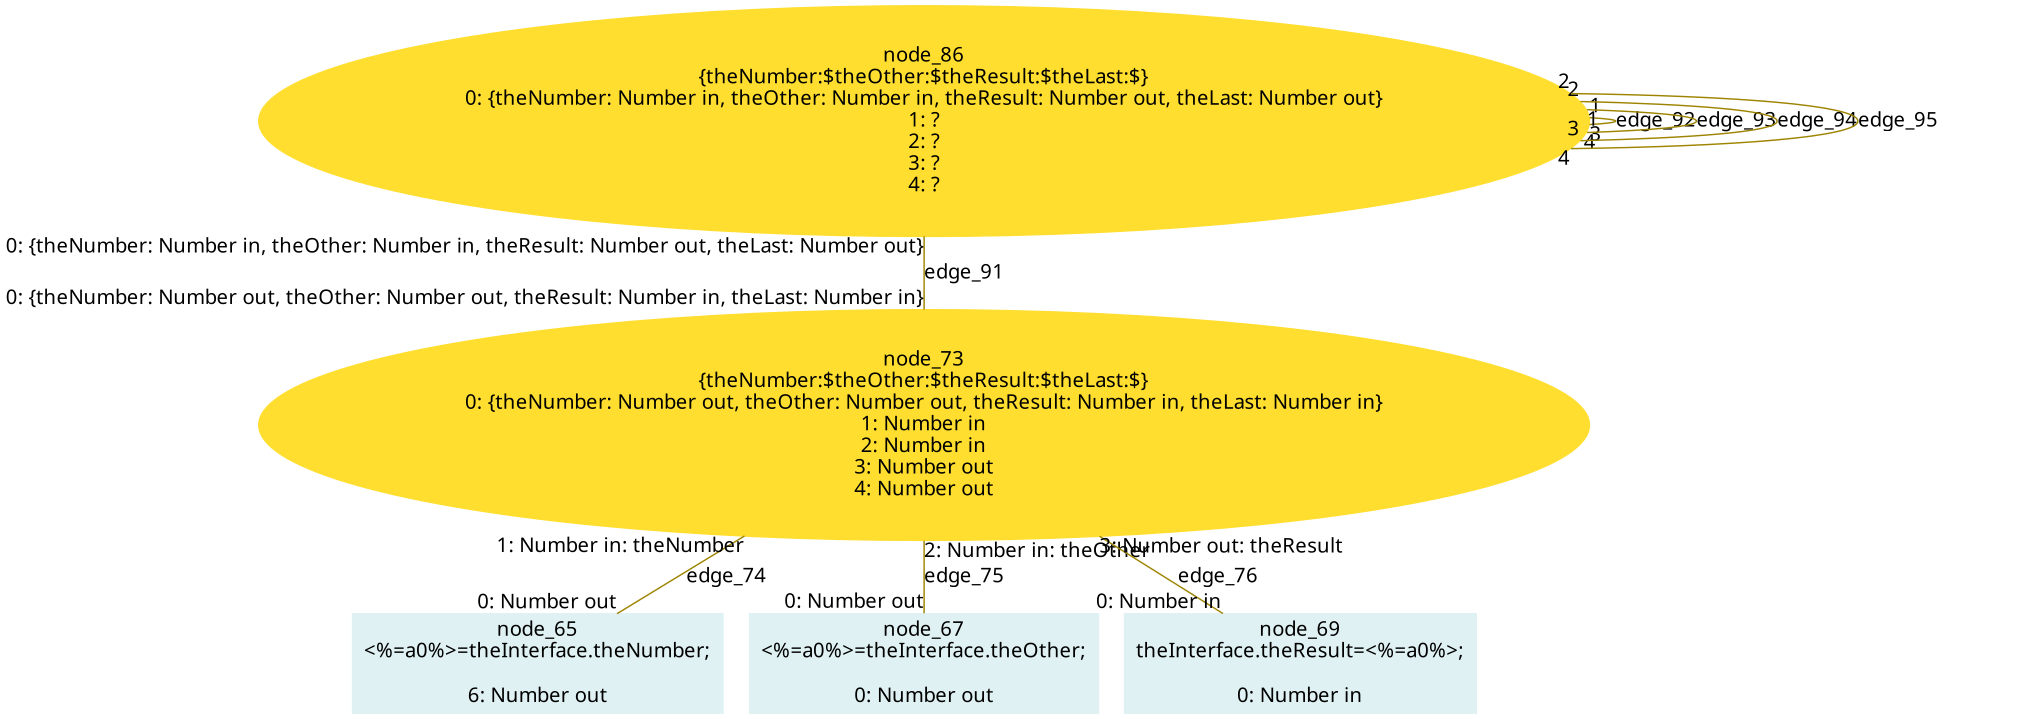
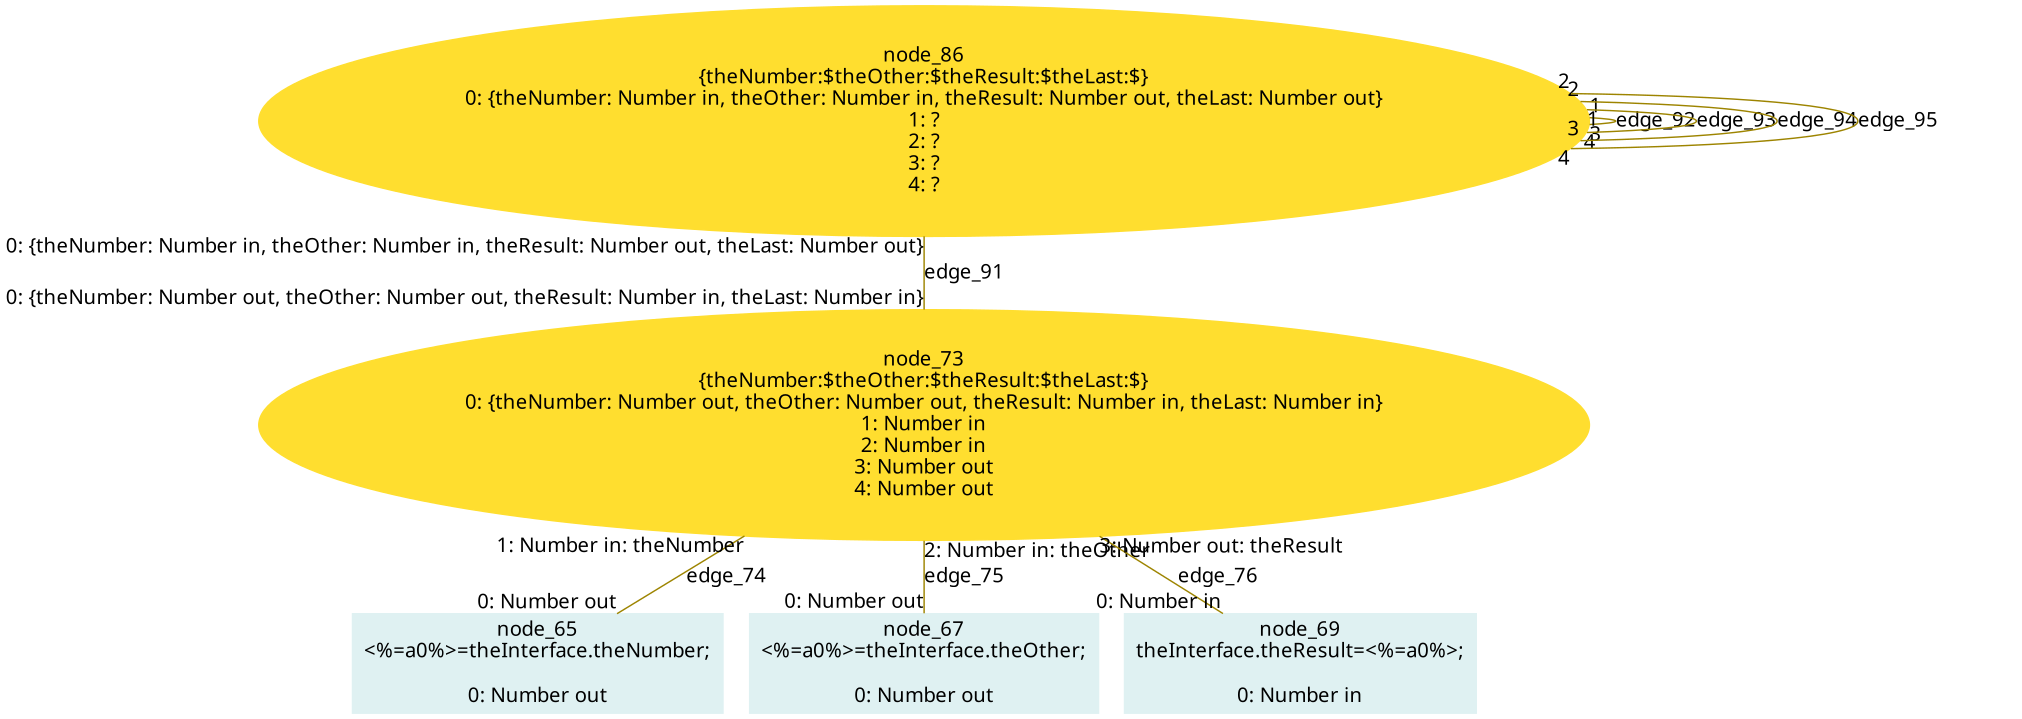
node "node_65 <%=a0%>=theInterface.theNumber; 6: Number out": label "node_65 <%=a0%>=theInterface.theNumber; 6: Number out" -> "node_65 <%=a0%>=theInterface.theNumber; 0: Number out"
